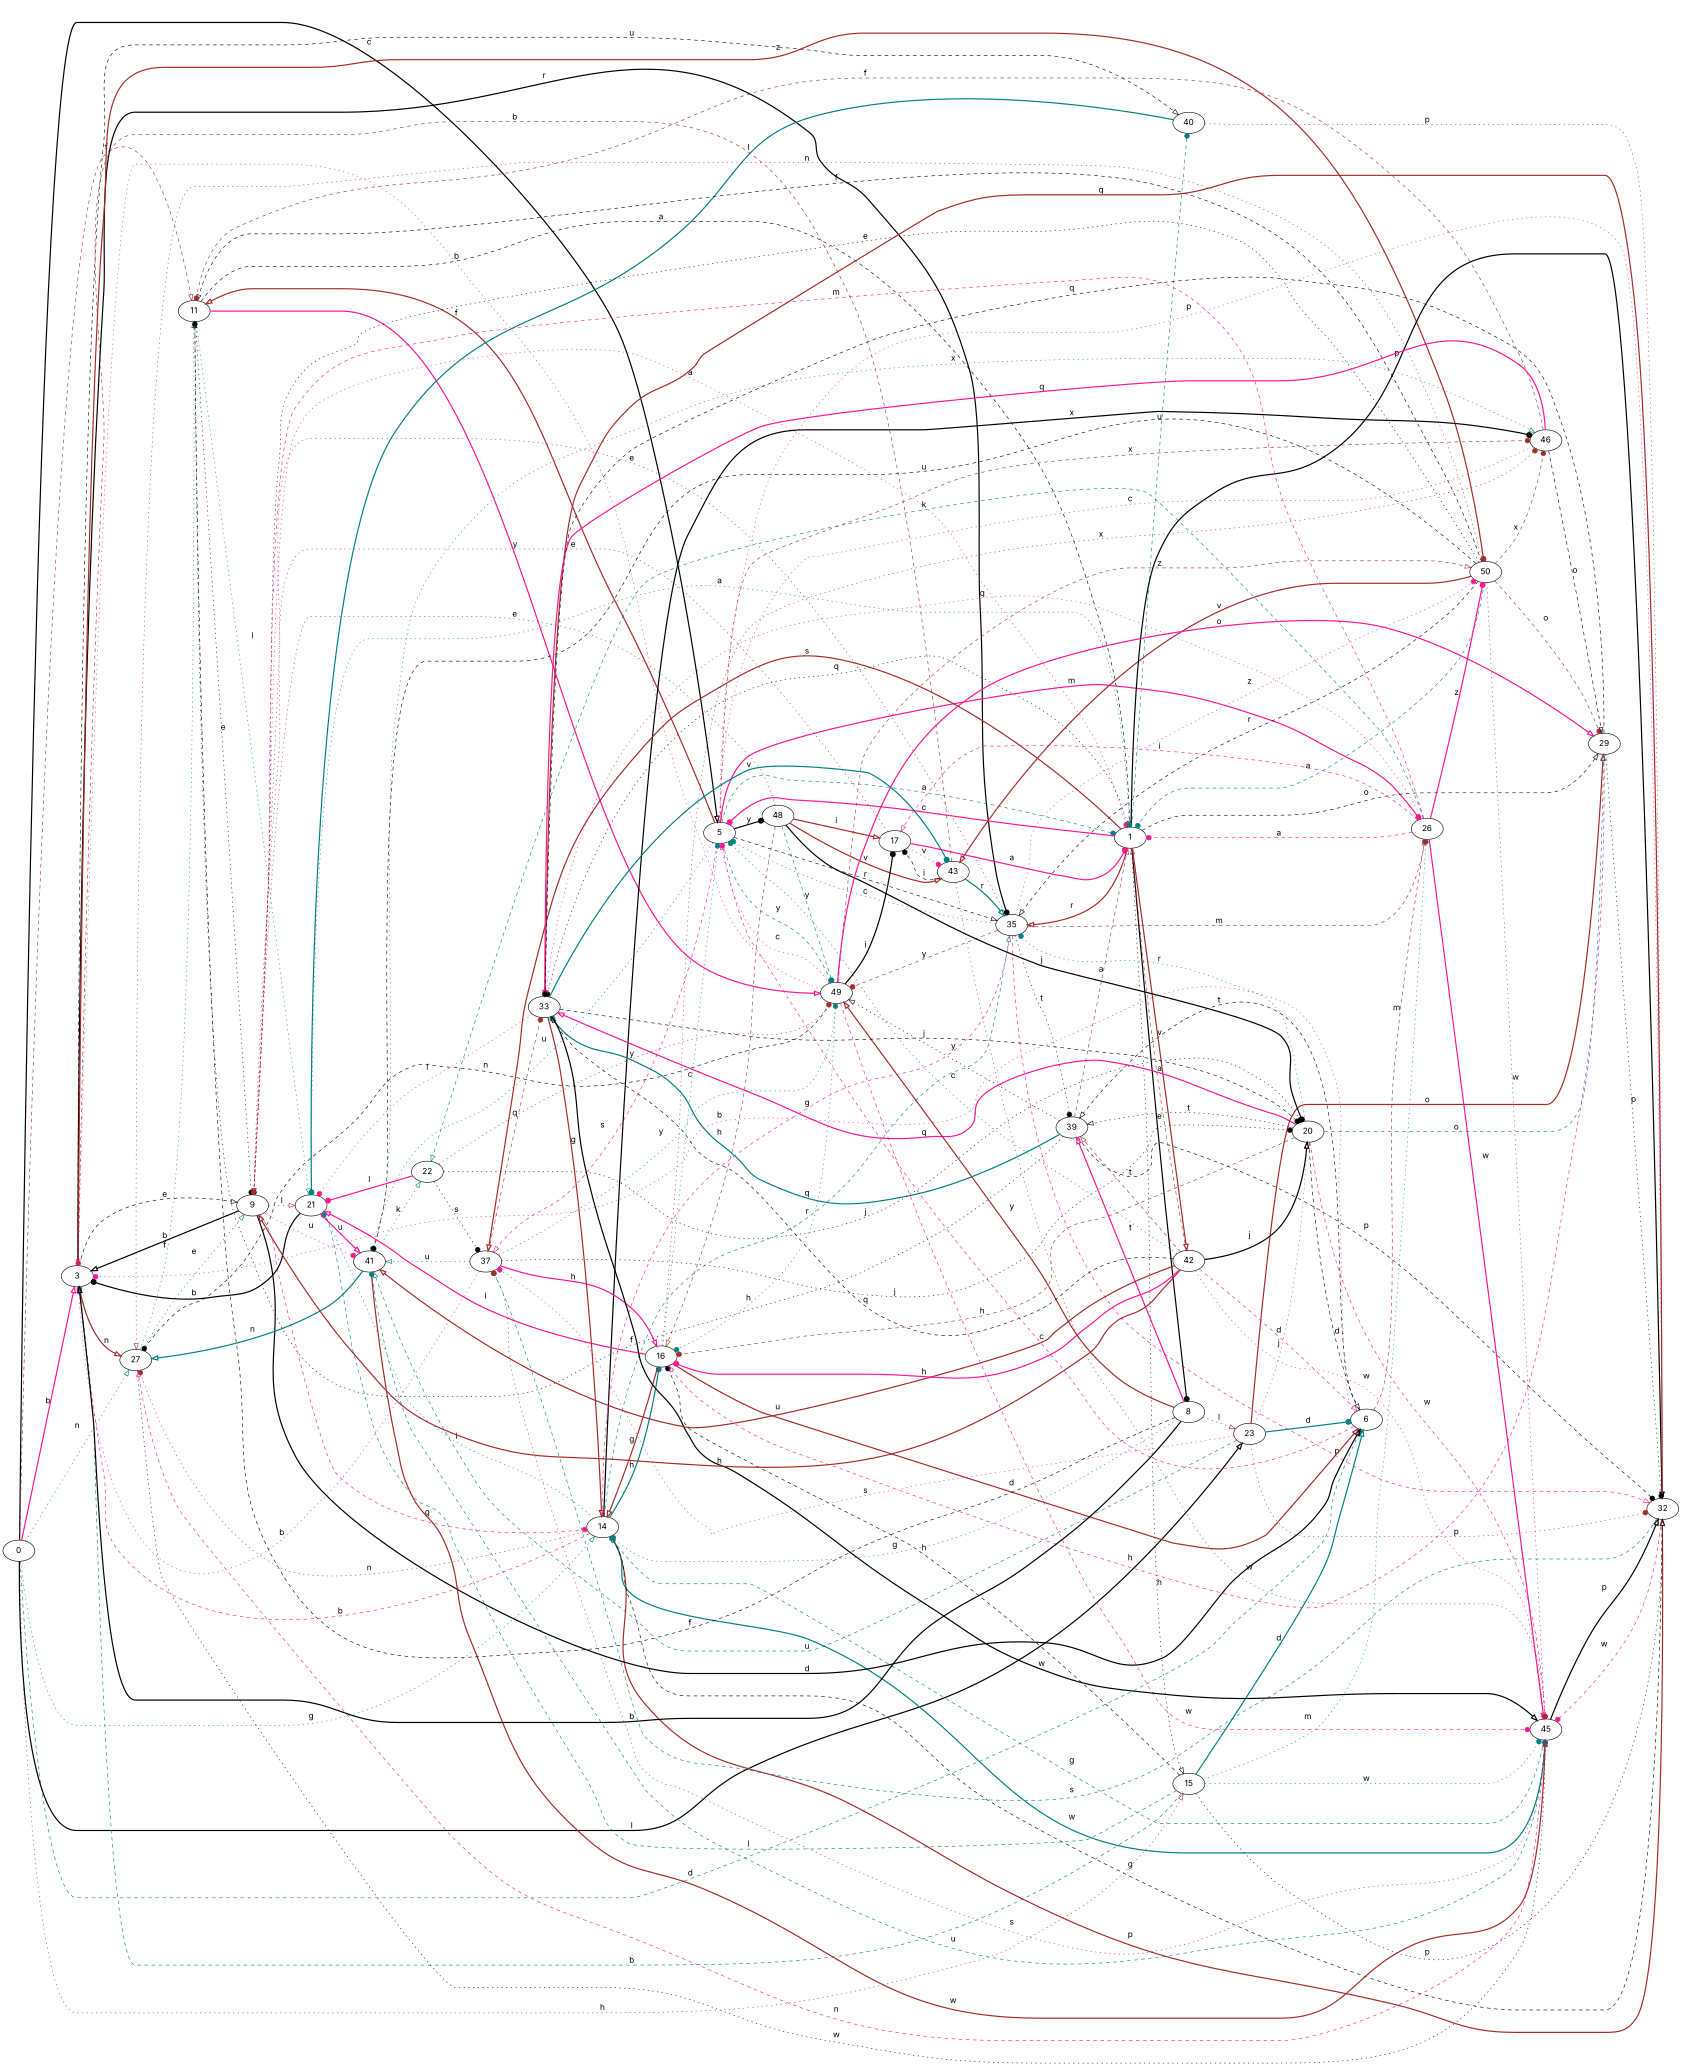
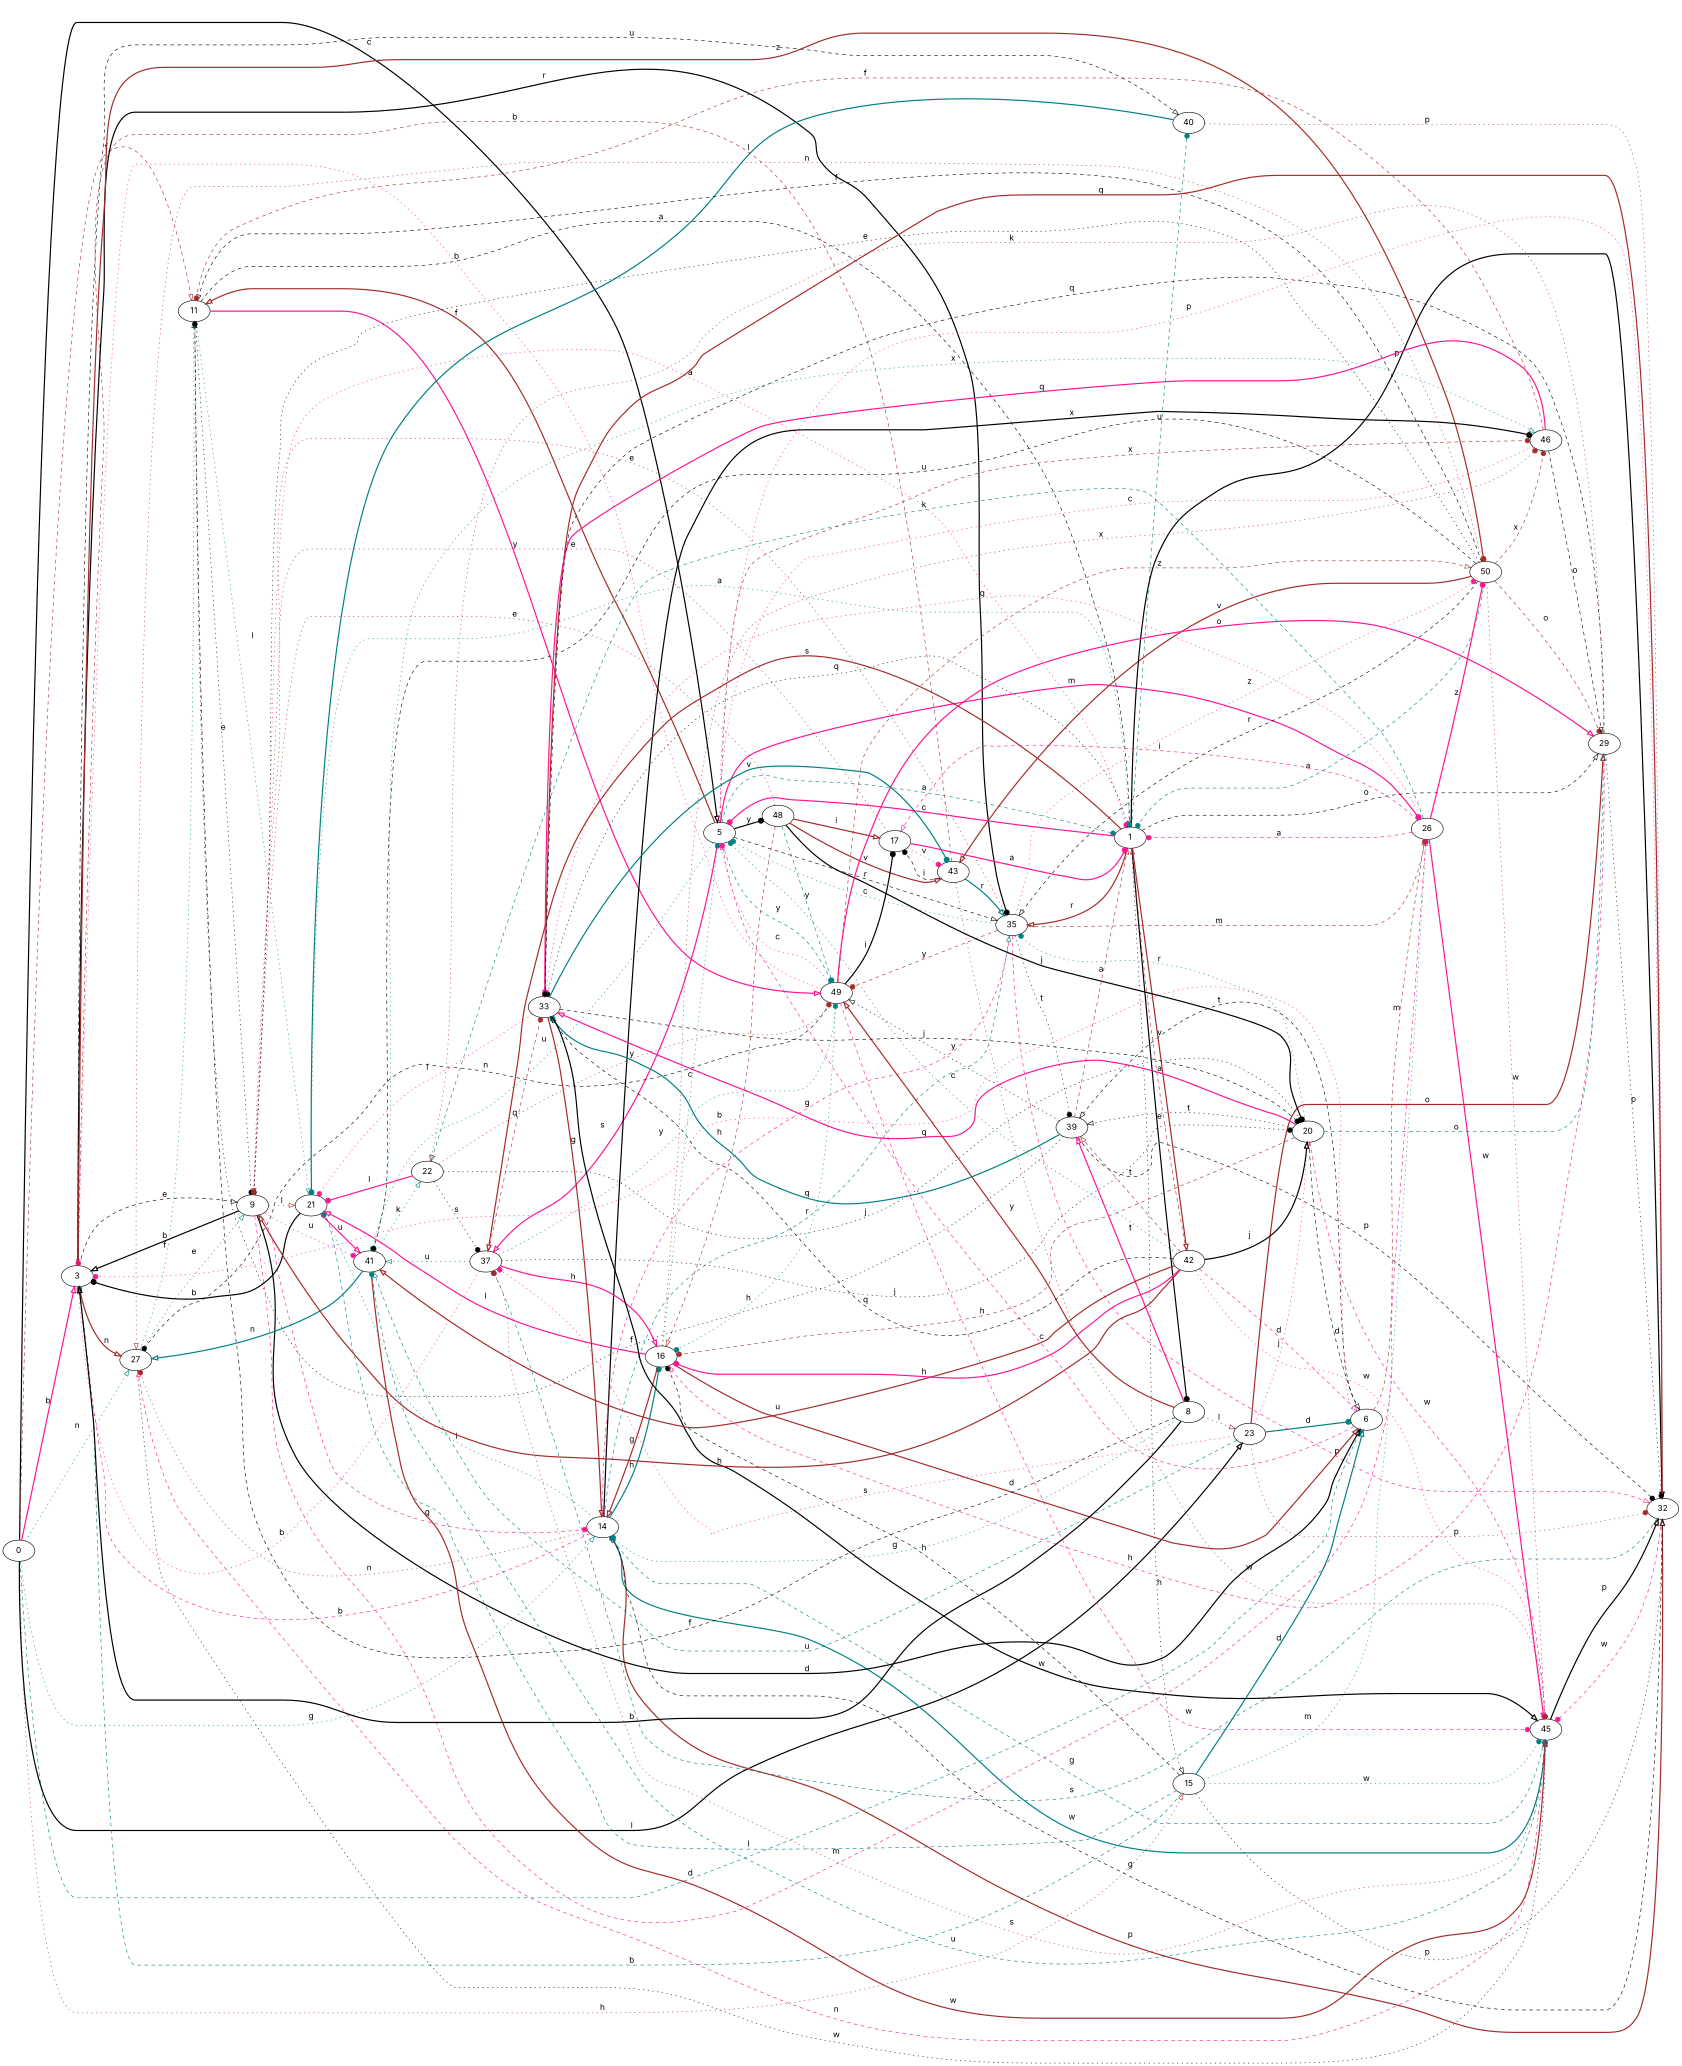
edge "29" -> "22": added, label "k"
edge "26" -> "9": reversed
edge "5" -> "37": style dashed -> bold
